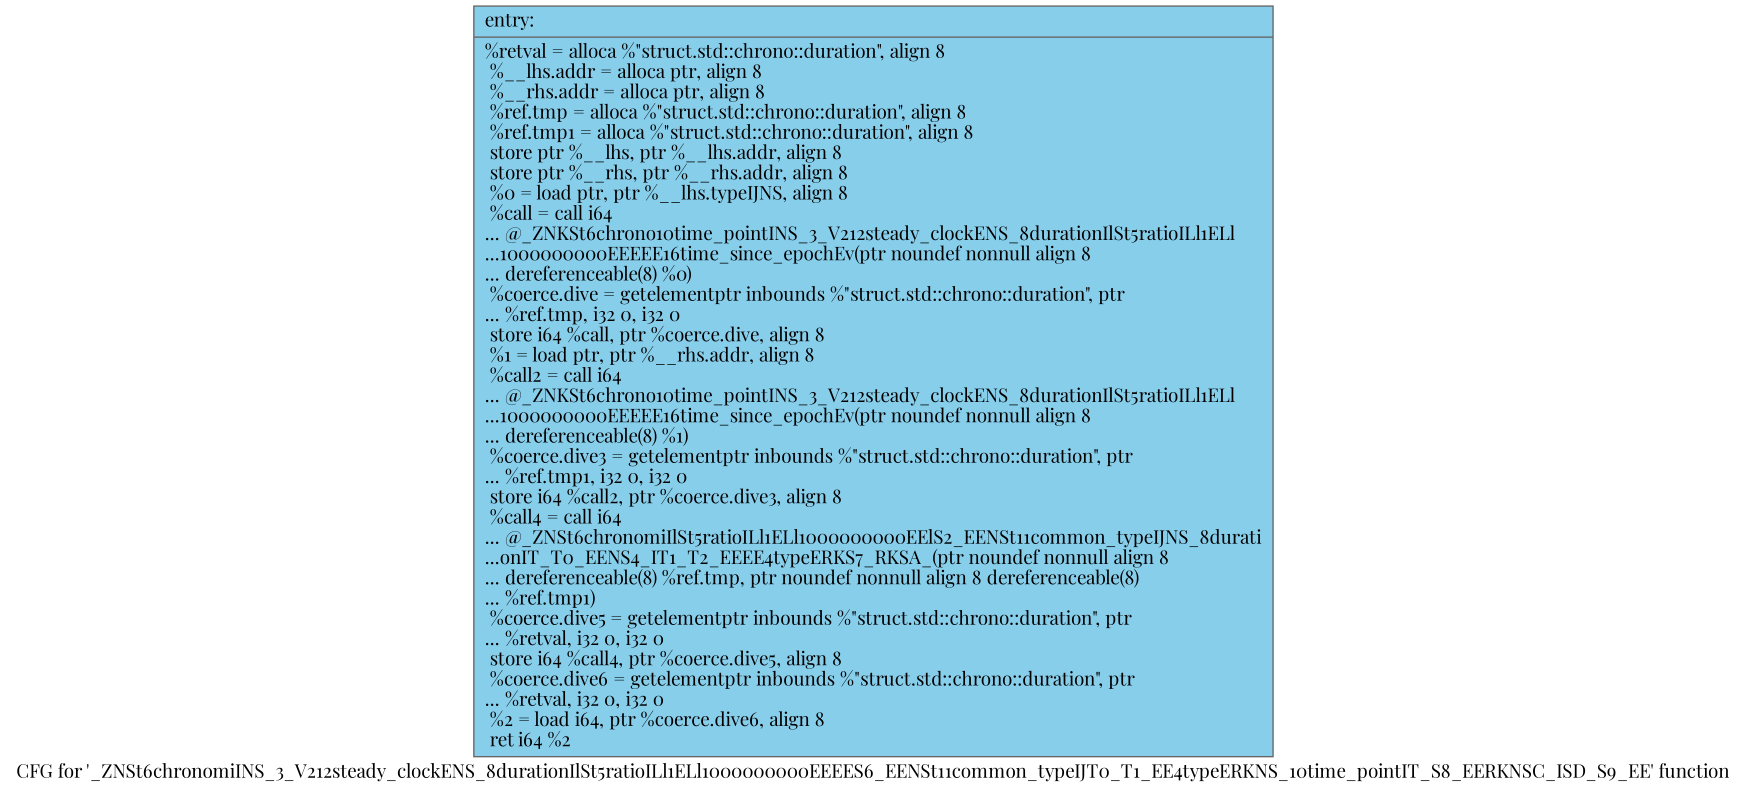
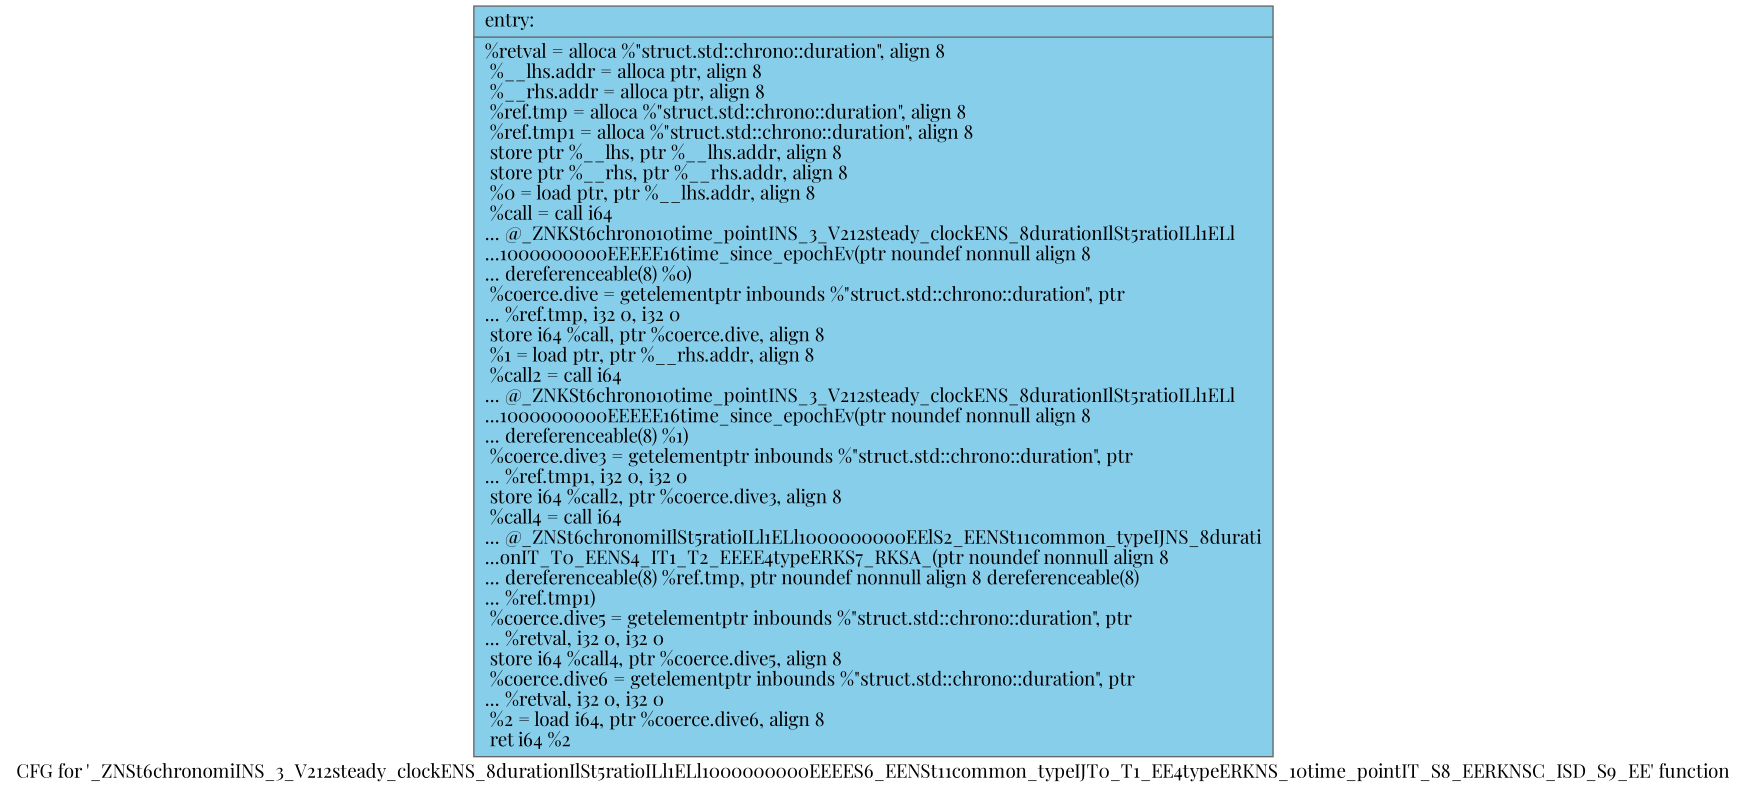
node "entry:": text "%0 = load ptr, ptr %__lhs.typeIJNS, align 8" -> "%0 = load ptr, ptr %__lhs.addr, align 8"
